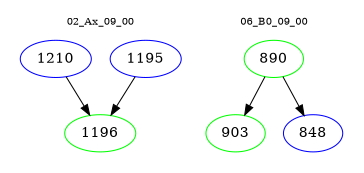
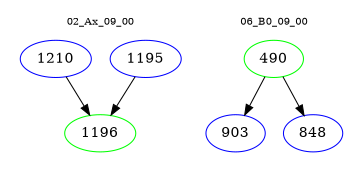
node "890": label "890" -> "490"
node "903": color green -> blue
